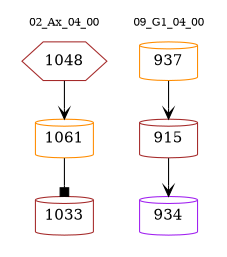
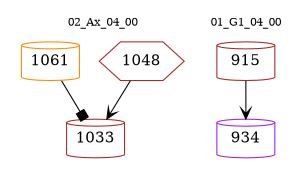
cluster "09_G1_04_00": label "09_G1_04_00" -> "01_G1_04_00"
node "937": removed
edge "1048" -> "1061": now "1048" -> "1033"
